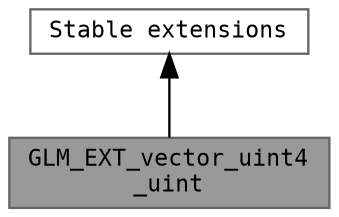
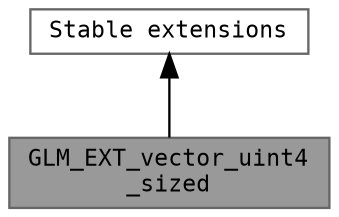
node "GLM_EXT_vector_uint4 _uint": label "GLM_EXT_vector_uint4 _uint" -> "GLM_EXT_vector_uint4 _sized"
